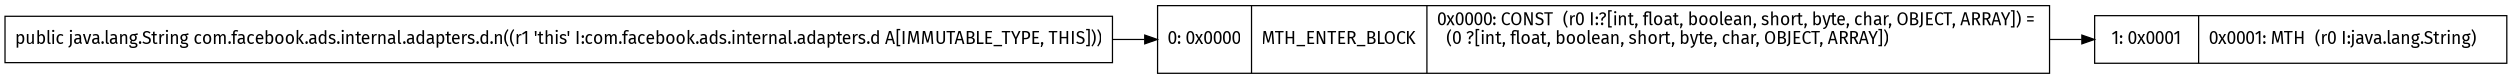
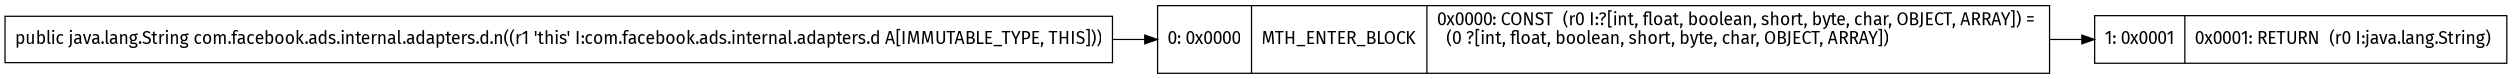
node "1: 0x0001": text "0x0001: MTH  (r0 I:java.lang.String)" -> "0x0001: RETURN  (r0 I:java.lang.String)"
